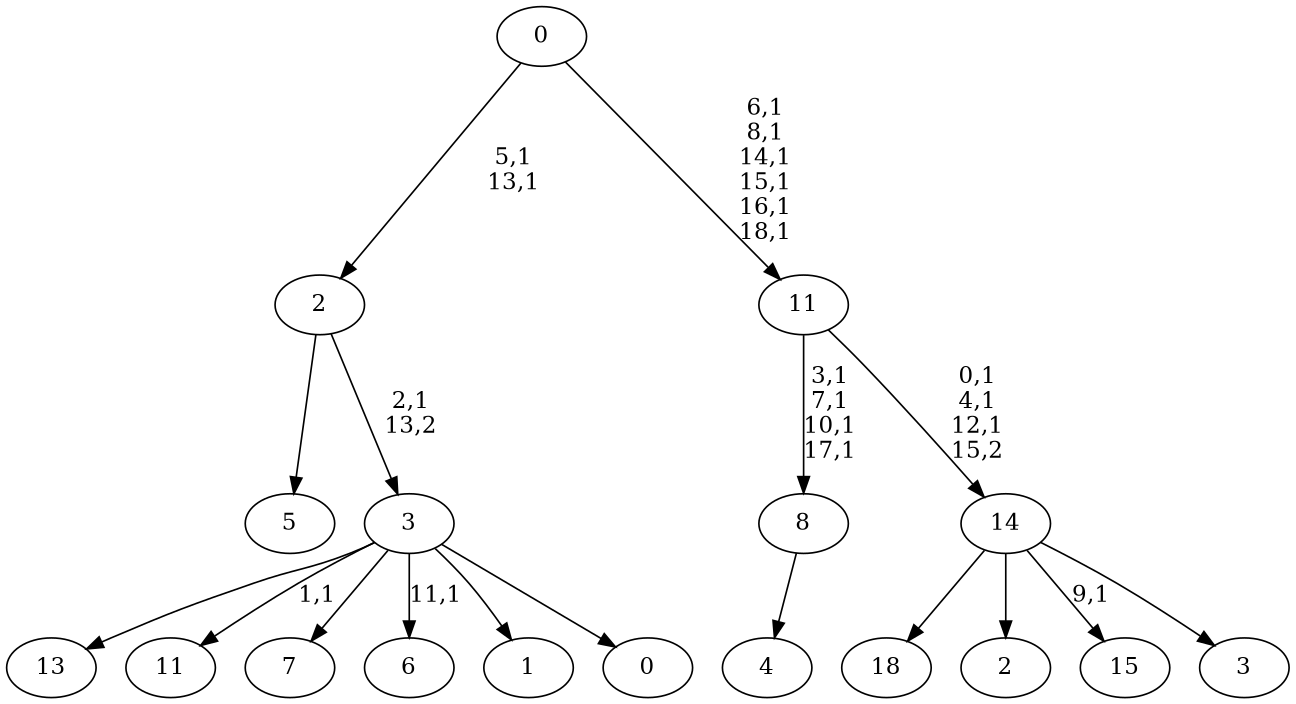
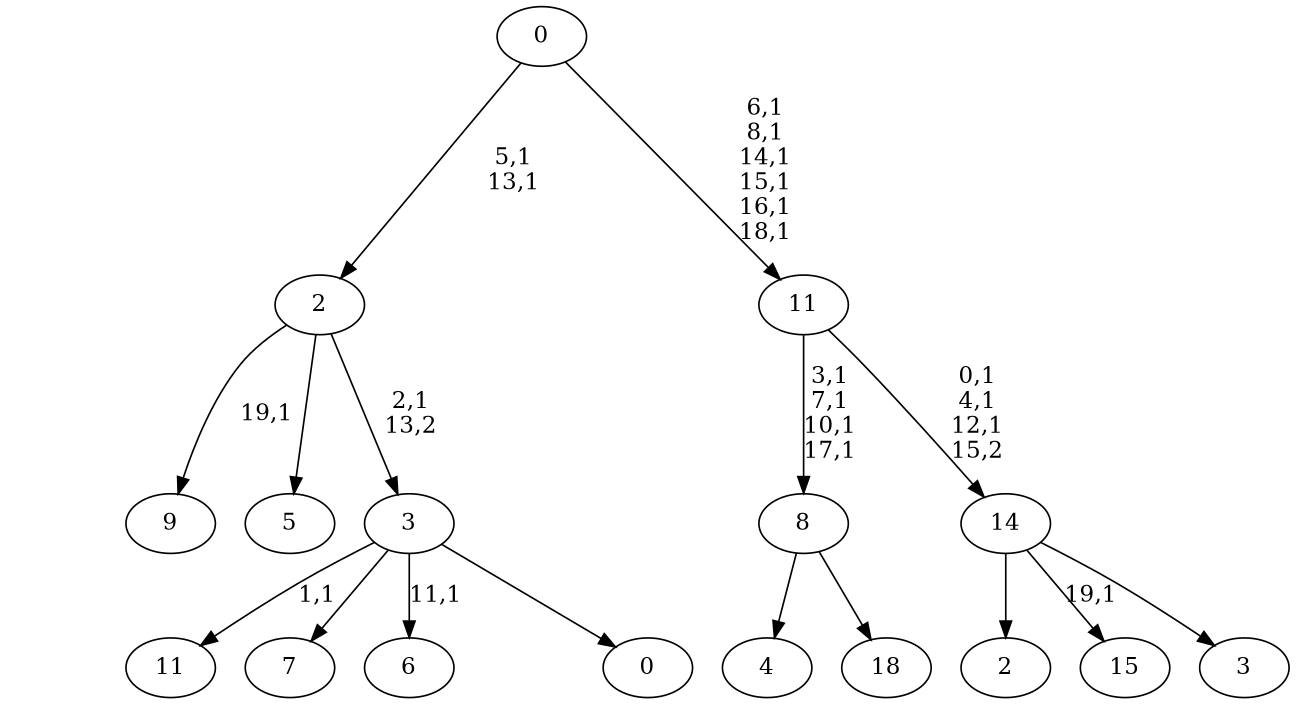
node "9": added
edge "14" -> "18": now "8" -> "18"
edge "14" -> "15": label "9,1" -> "19,1"
node "13": removed
node "1": removed
